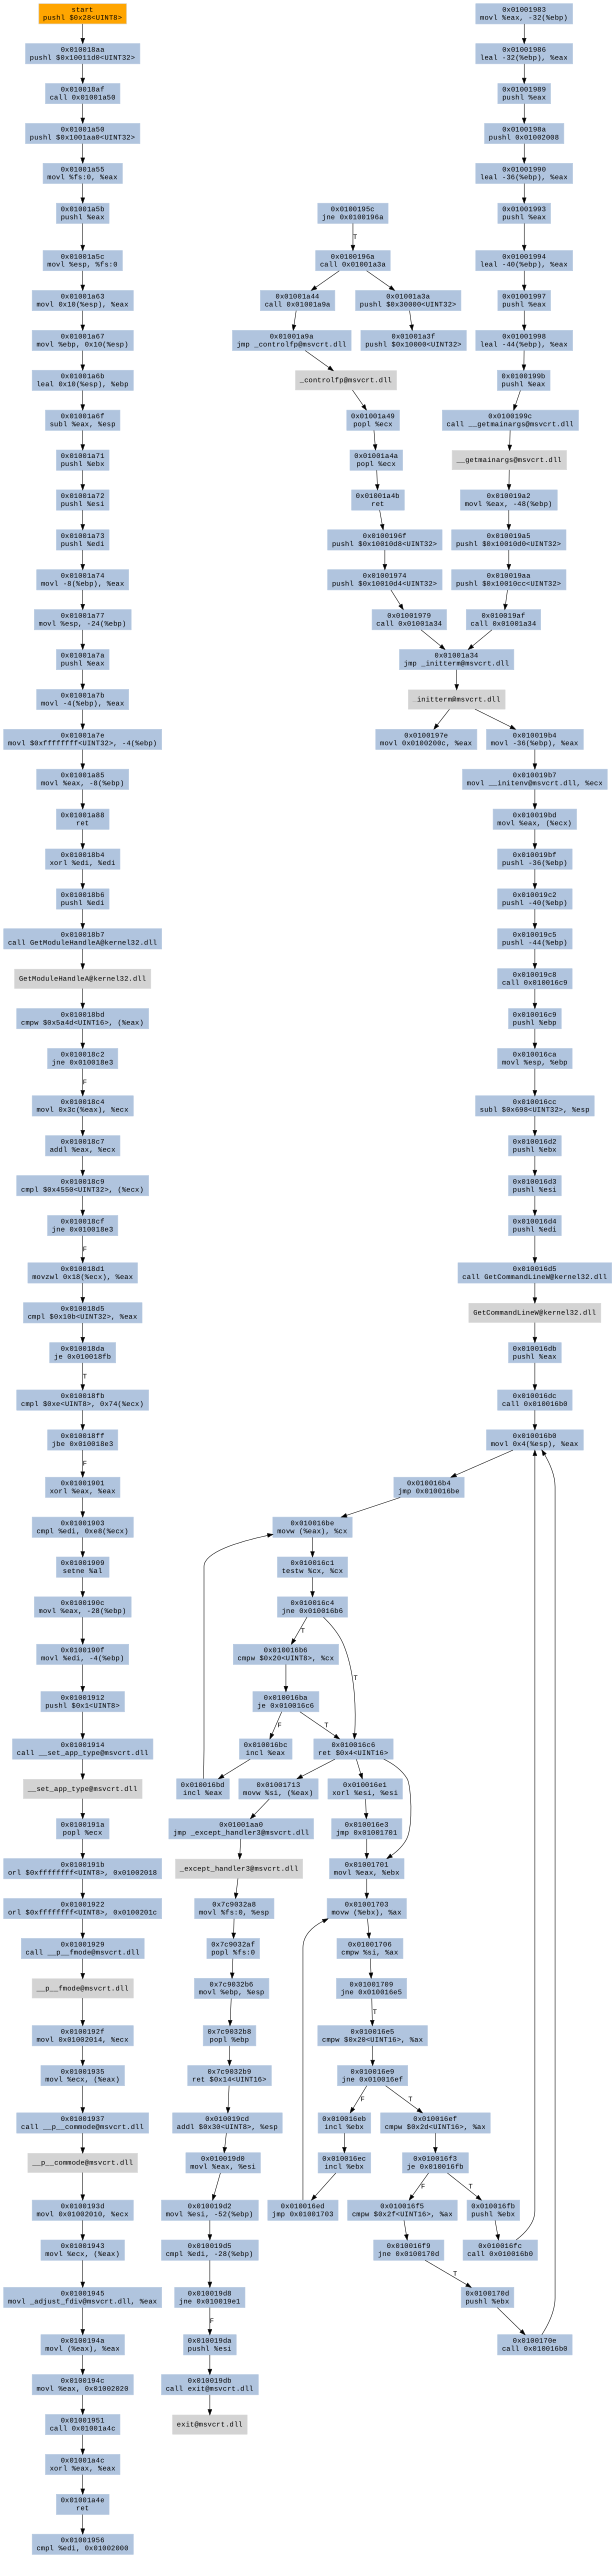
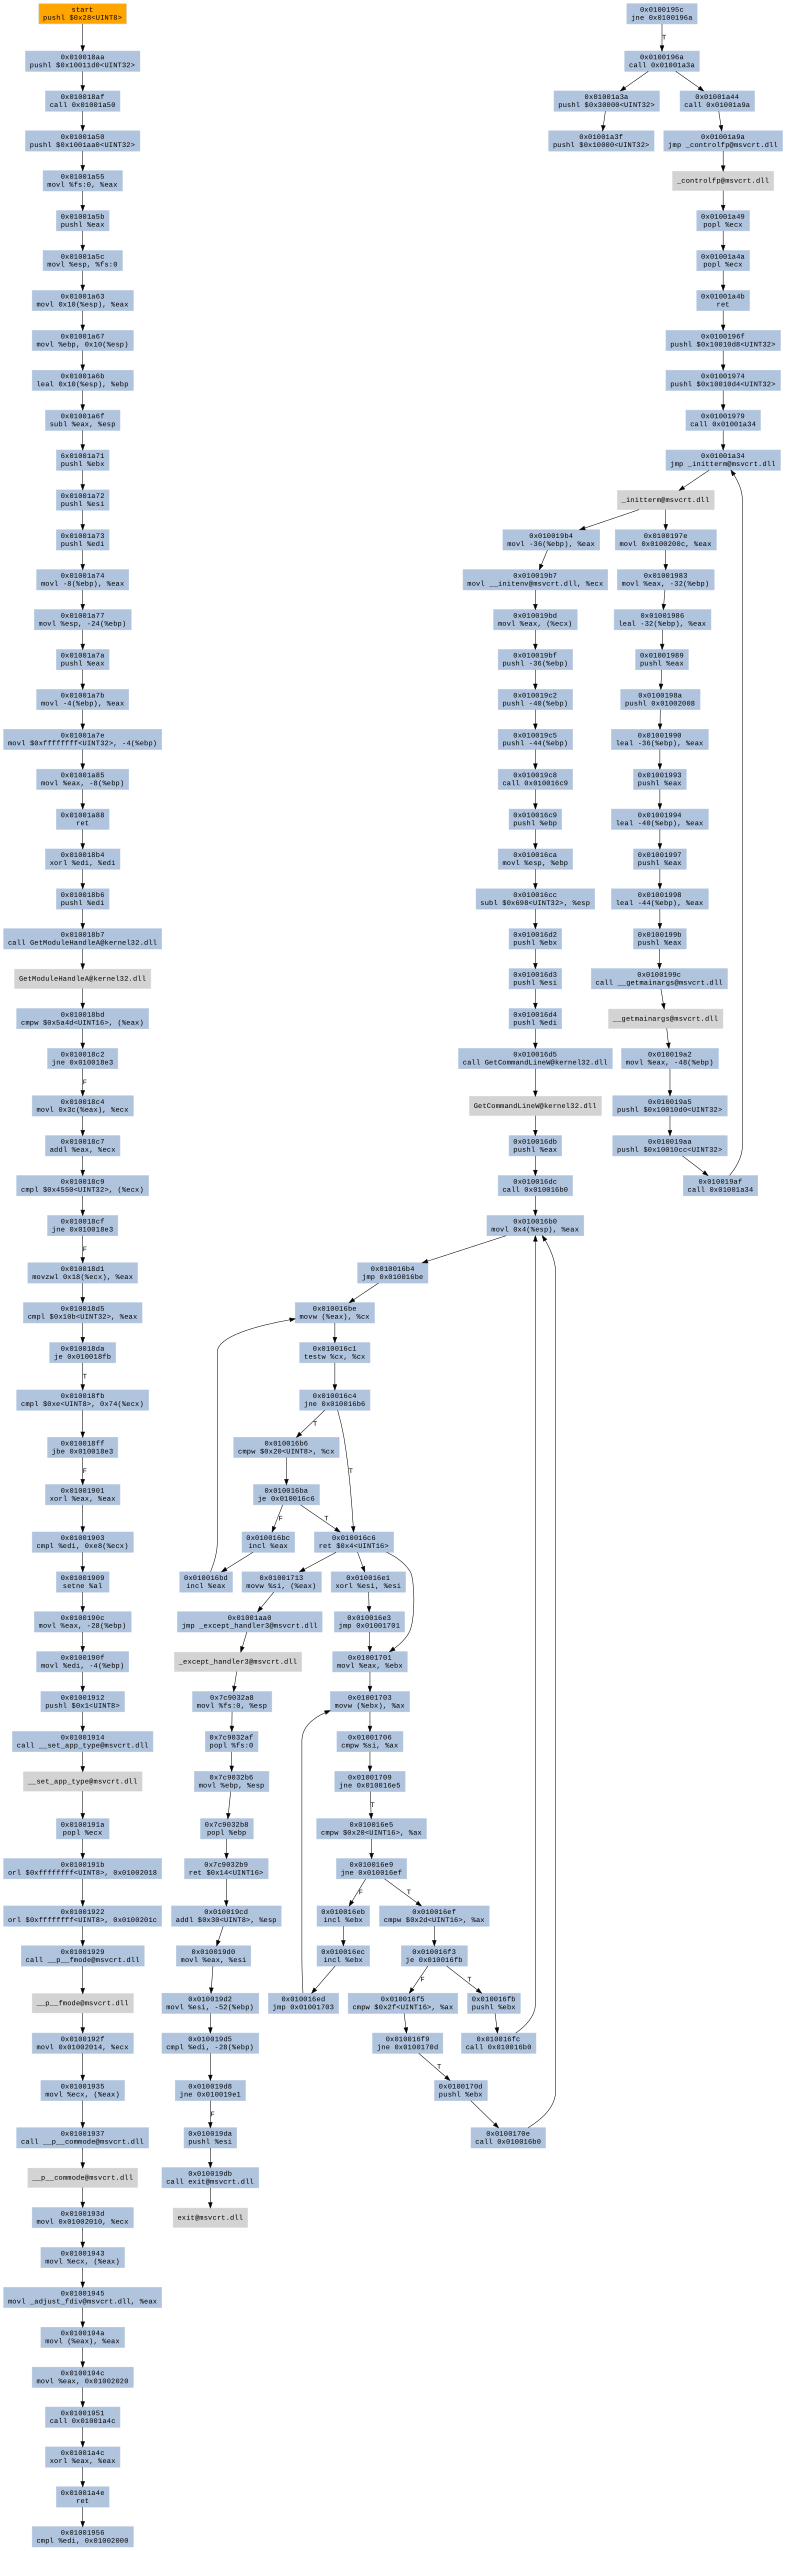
node "0x01001a71 pushl %ebx": label "0x01001a71 pushl %ebx" -> "6x01001a71 pushl %ebx"
edge "0x0100197e movl 0x0100200c, %eax" -> "0x01001983 movl %eax, -32(%ebp)": added
